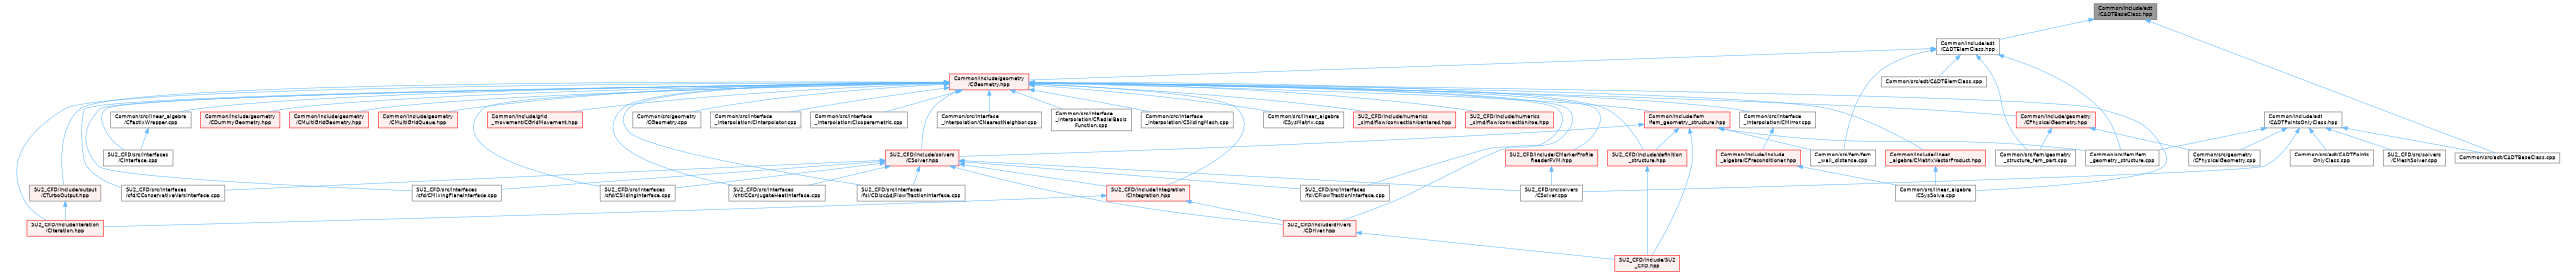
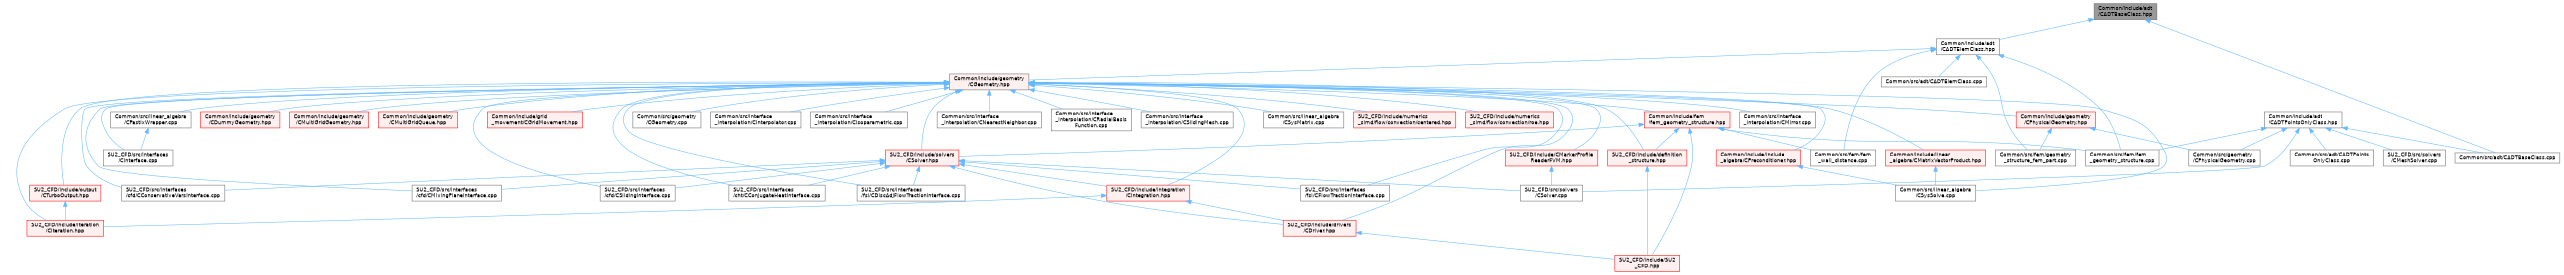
node "Common/include/geometry /CGeometry.hpp": color red -> grey40
edge "Common/include/include _algebra/CPreconditioner.hpp" -> "Common/src/interface _interpolation/CMirror.cpp": now "Common/include/include _algebra/CPreconditioner.hpp" -> "Common/include/geometry /CGeometry.hpp"
node "SU2_CFD/include/output /CTurboOutput.hpp": color grey40 -> red
